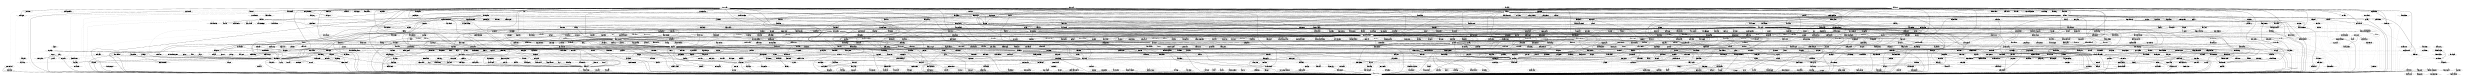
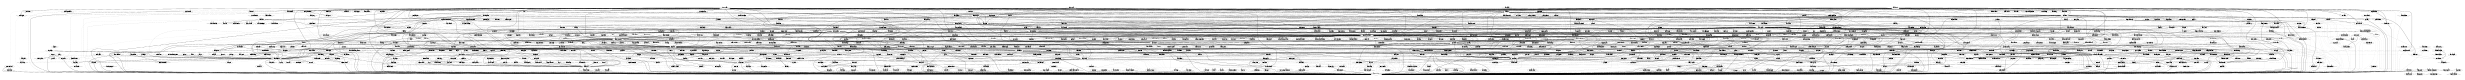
node "bill nottingham": removed
node "matt mason": label "matt mason" -> "jon mason"
node "stefan weinhuber": added
